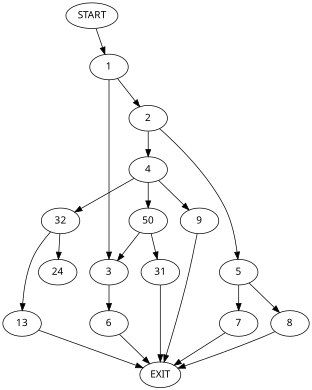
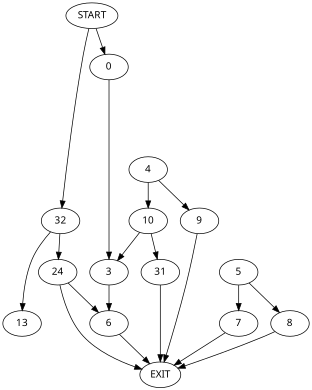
node "1": label "1" -> "0"
node "2": removed
edge "4" -> "32": now "START" -> "32"
node "50": label "50" -> "10"
edge "24" -> "6": added
edge "13" -> "EXIT": now "24" -> "EXIT"
